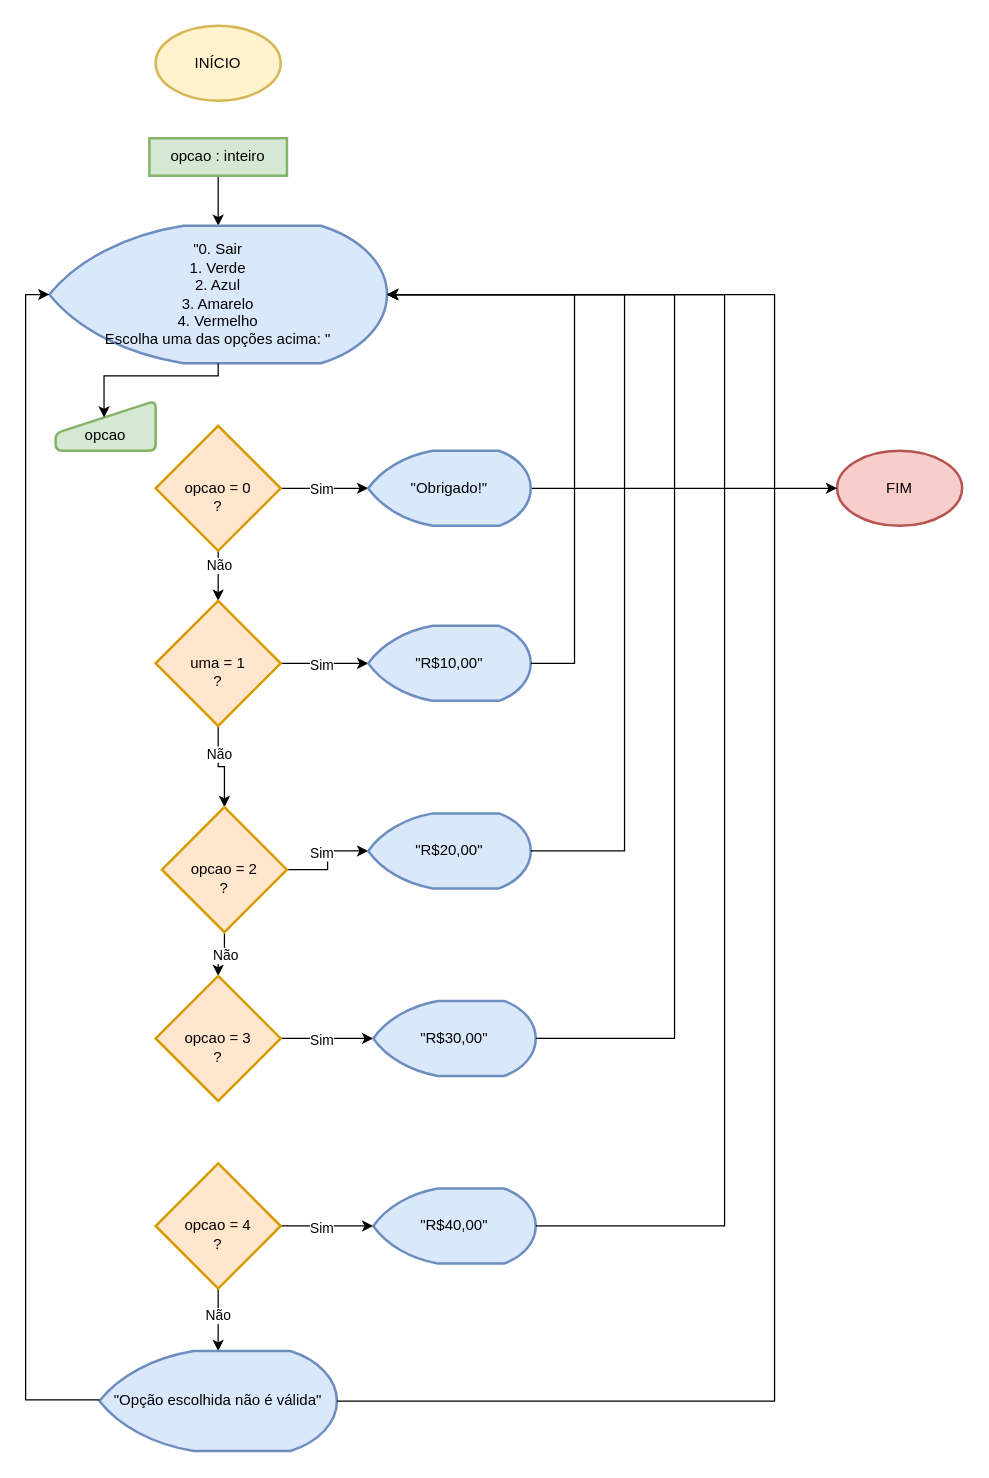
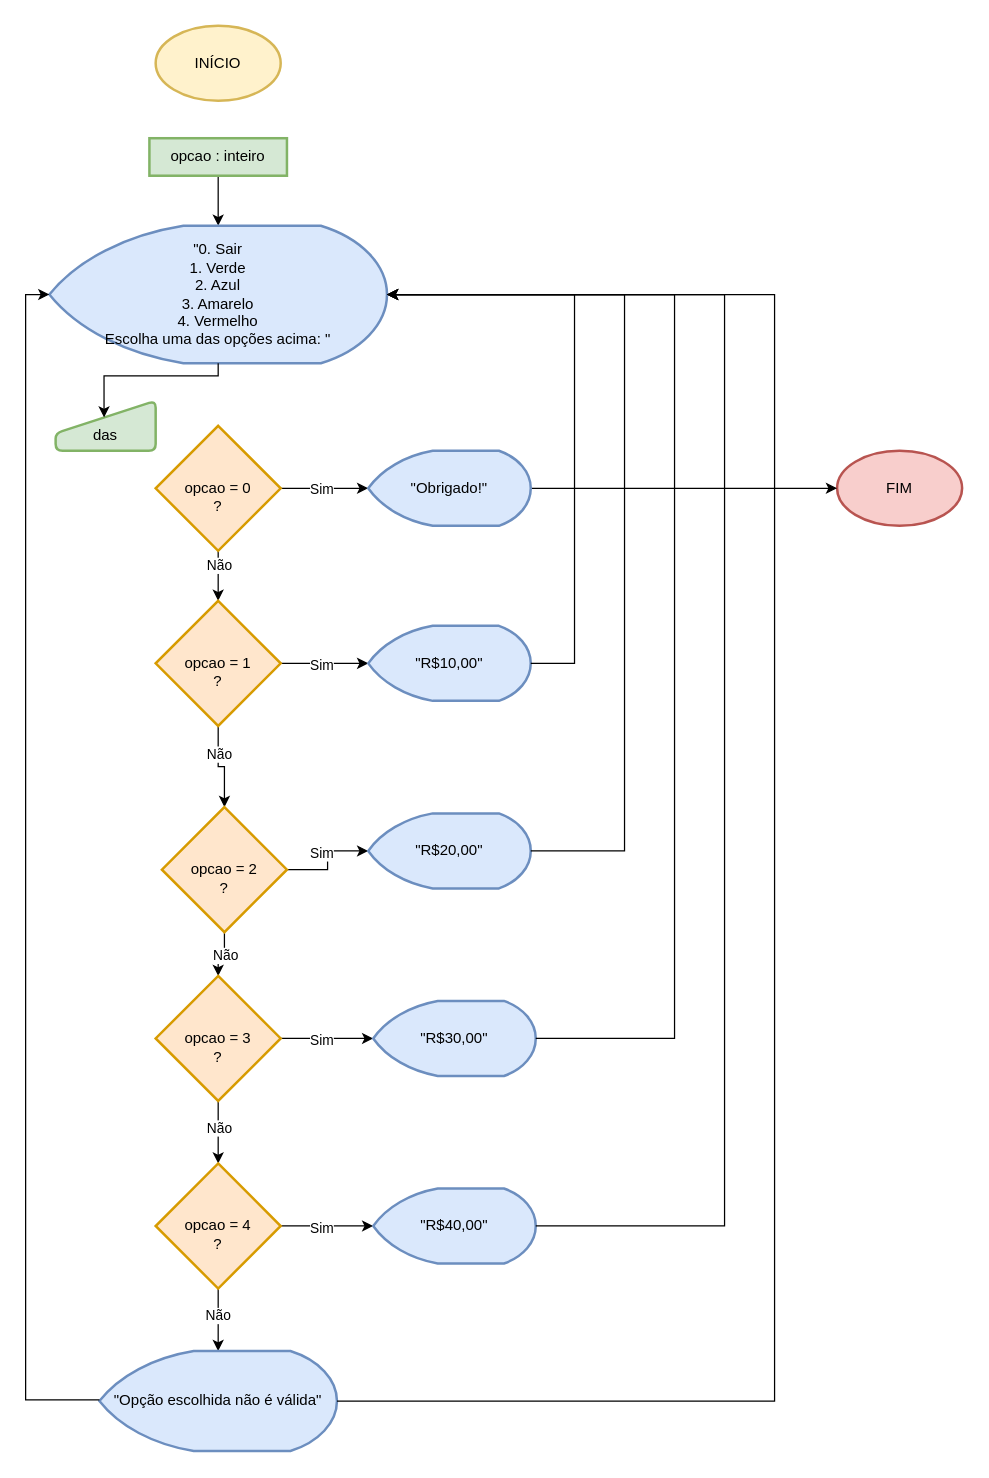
node "opcao": label "opcao" -> "das"
node "uma = 1 ?": label "uma = 1 ?" -> "opcao = 1 ?"
edge "opcao = 3 ?" -> "opcao = 4 ?": added, label "Não"
